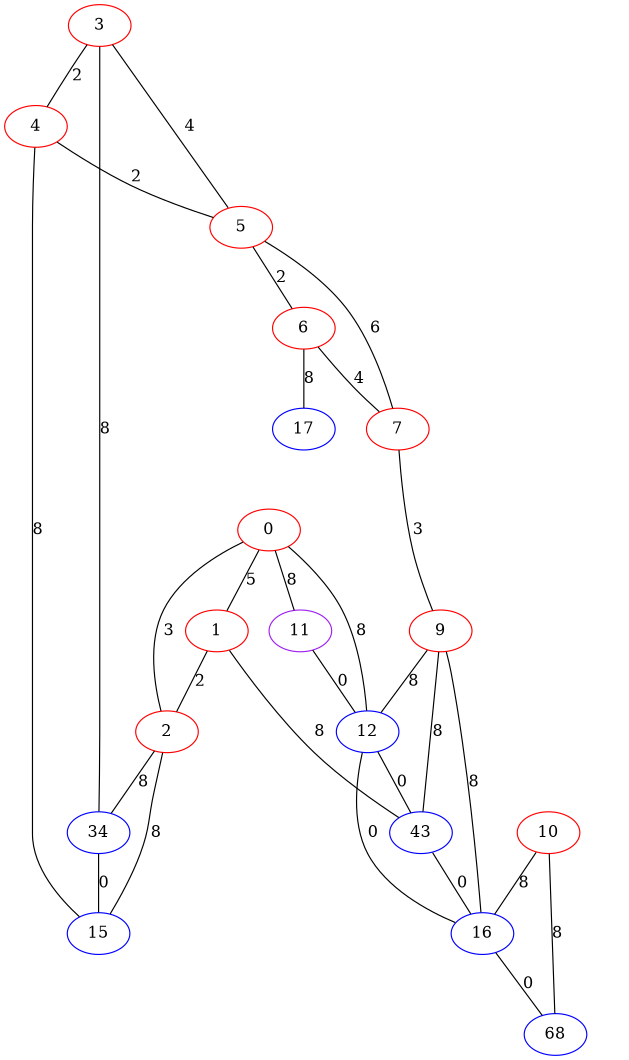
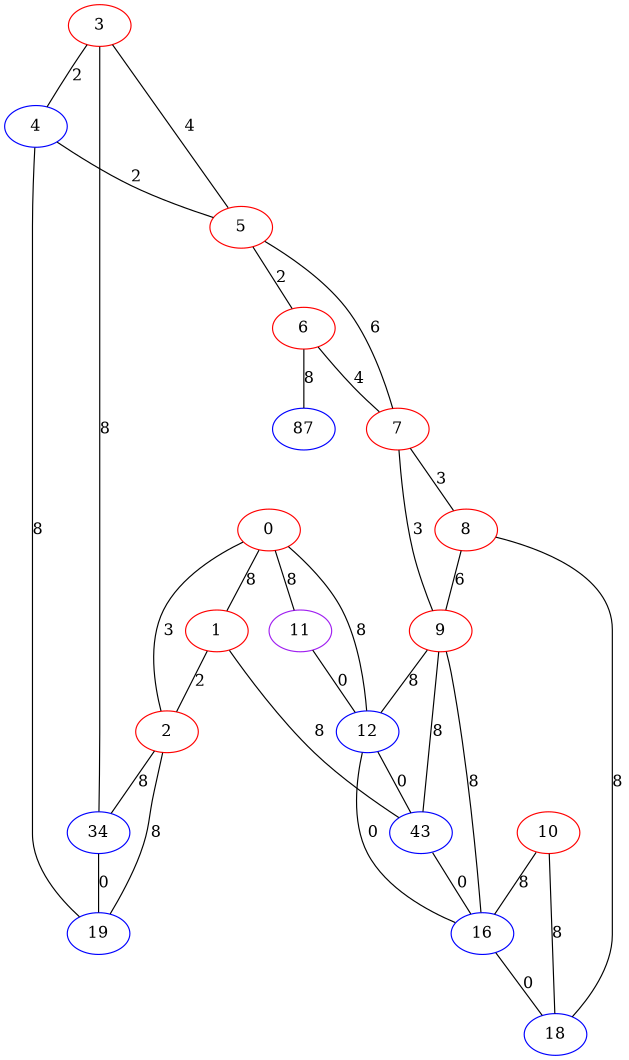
node "4": color red -> blue
node "17": label "17" -> "87"
node "8": added
edge "0" -- "1": label "5" -> "8"
node "15": label "15" -> "19"
node "68": label "68" -> "18"
